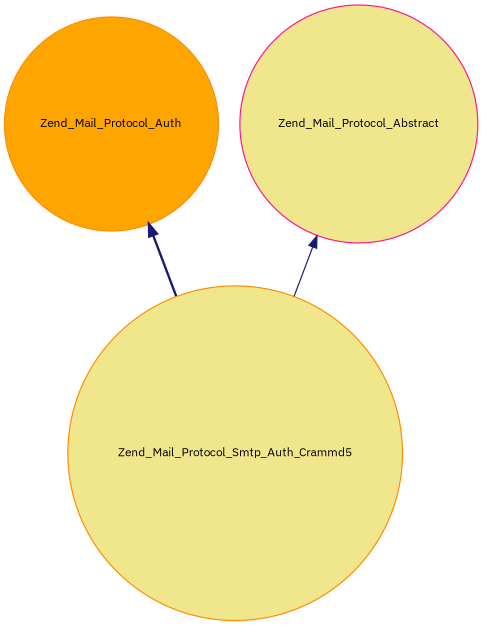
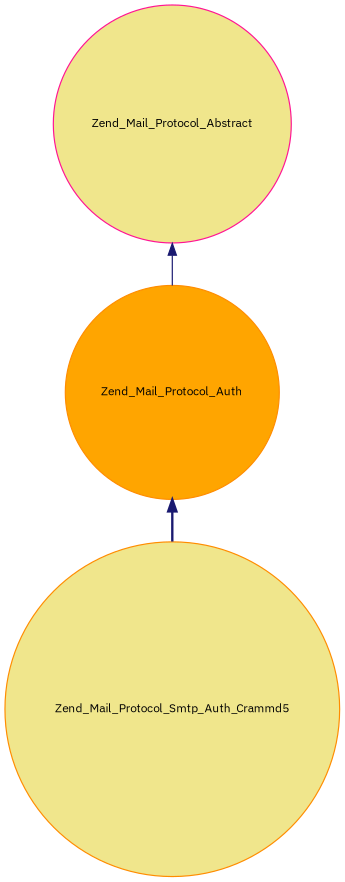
edge "Zend_Mail_Protocol_Smtp_Auth_Crammd5" -> "Zend_Mail_Protocol_Abstract": now "Zend_Mail_Protocol_Auth" -> "Zend_Mail_Protocol_Abstract"
